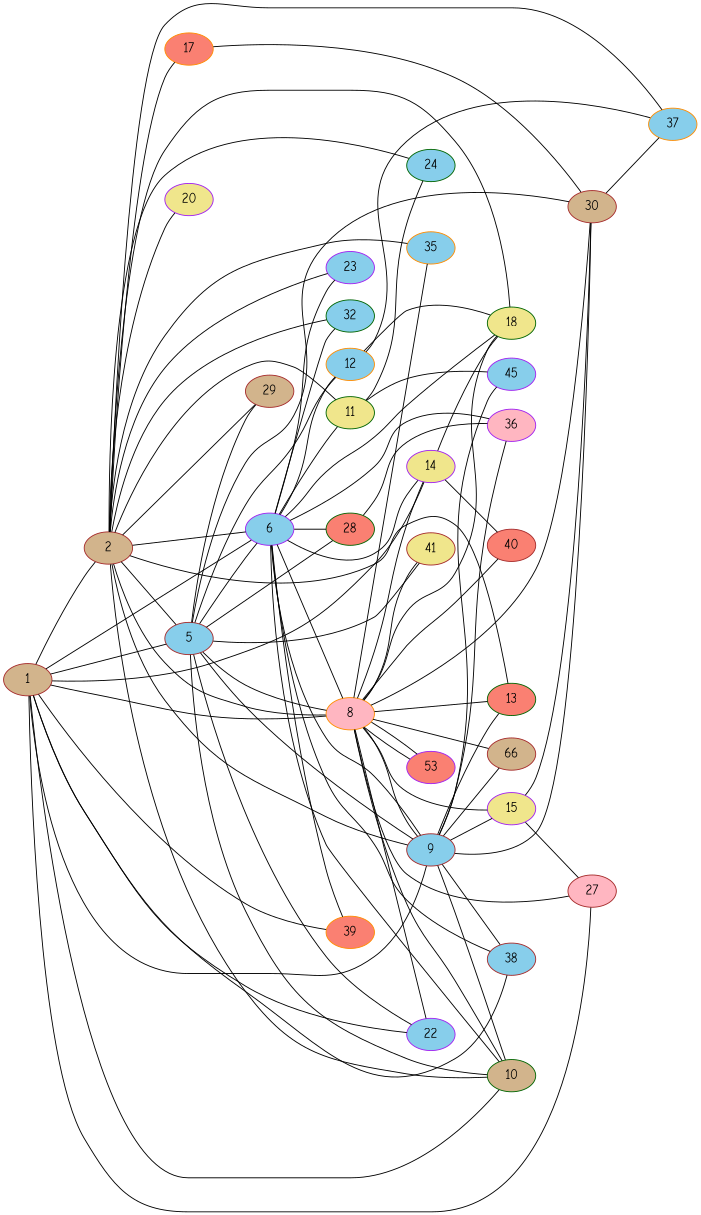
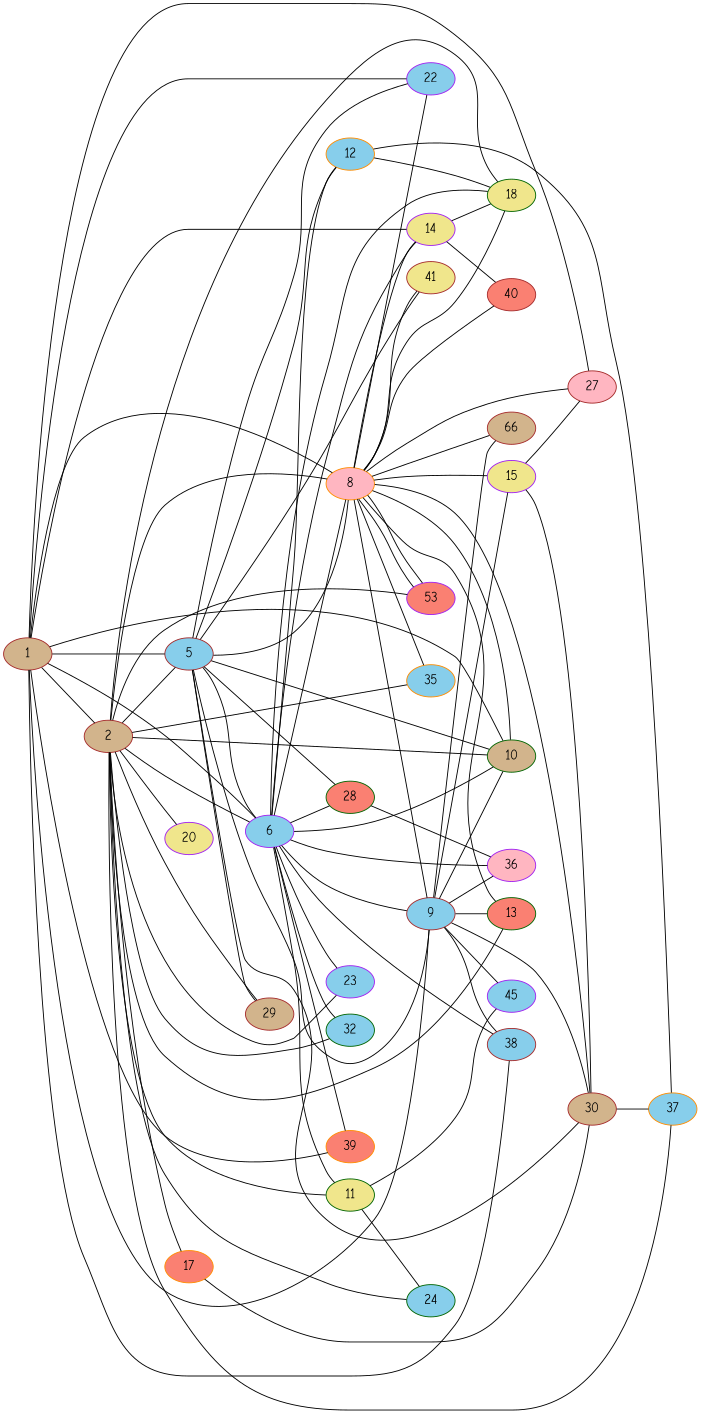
edge "2" -- "9": now "2" -- "53"
